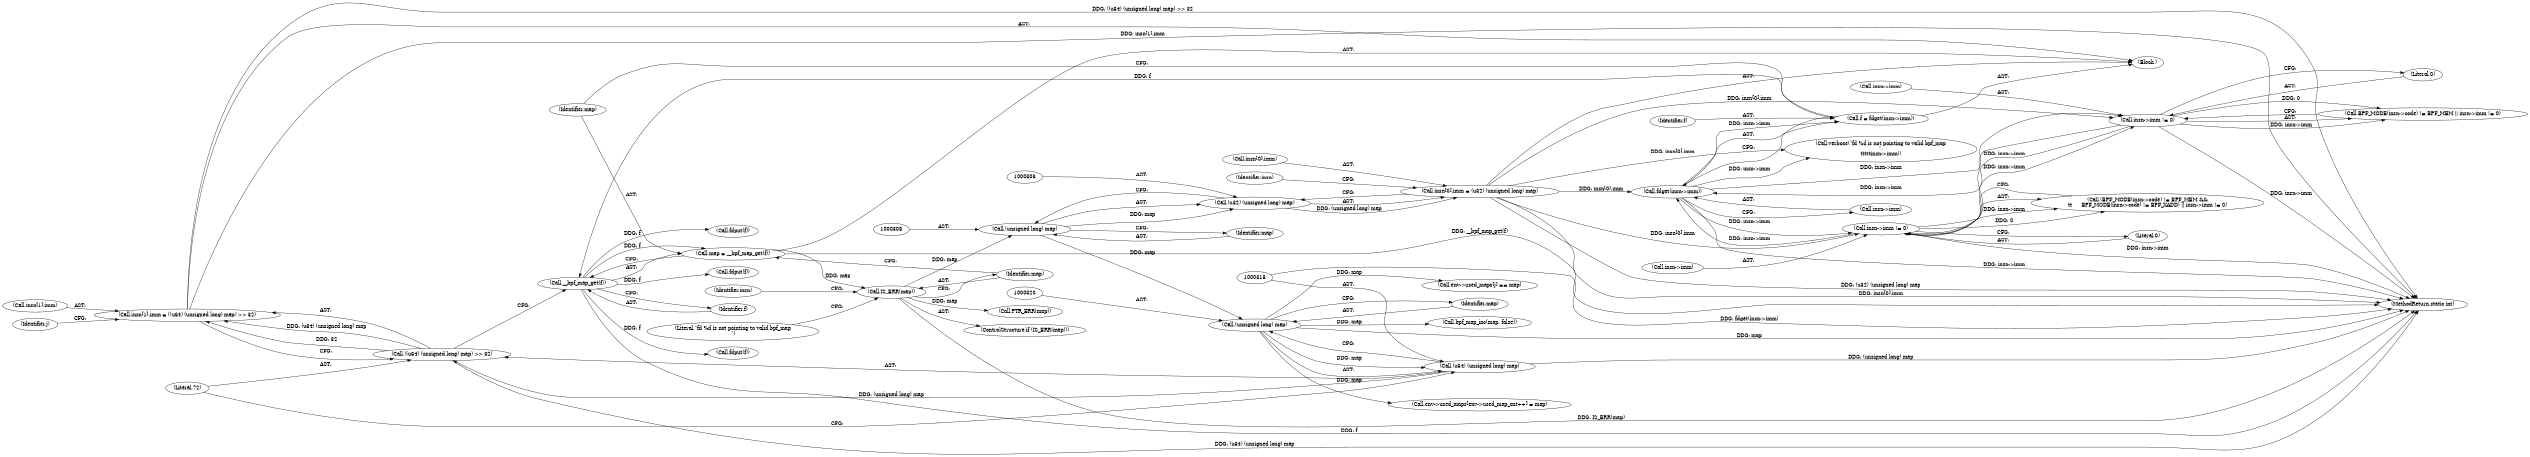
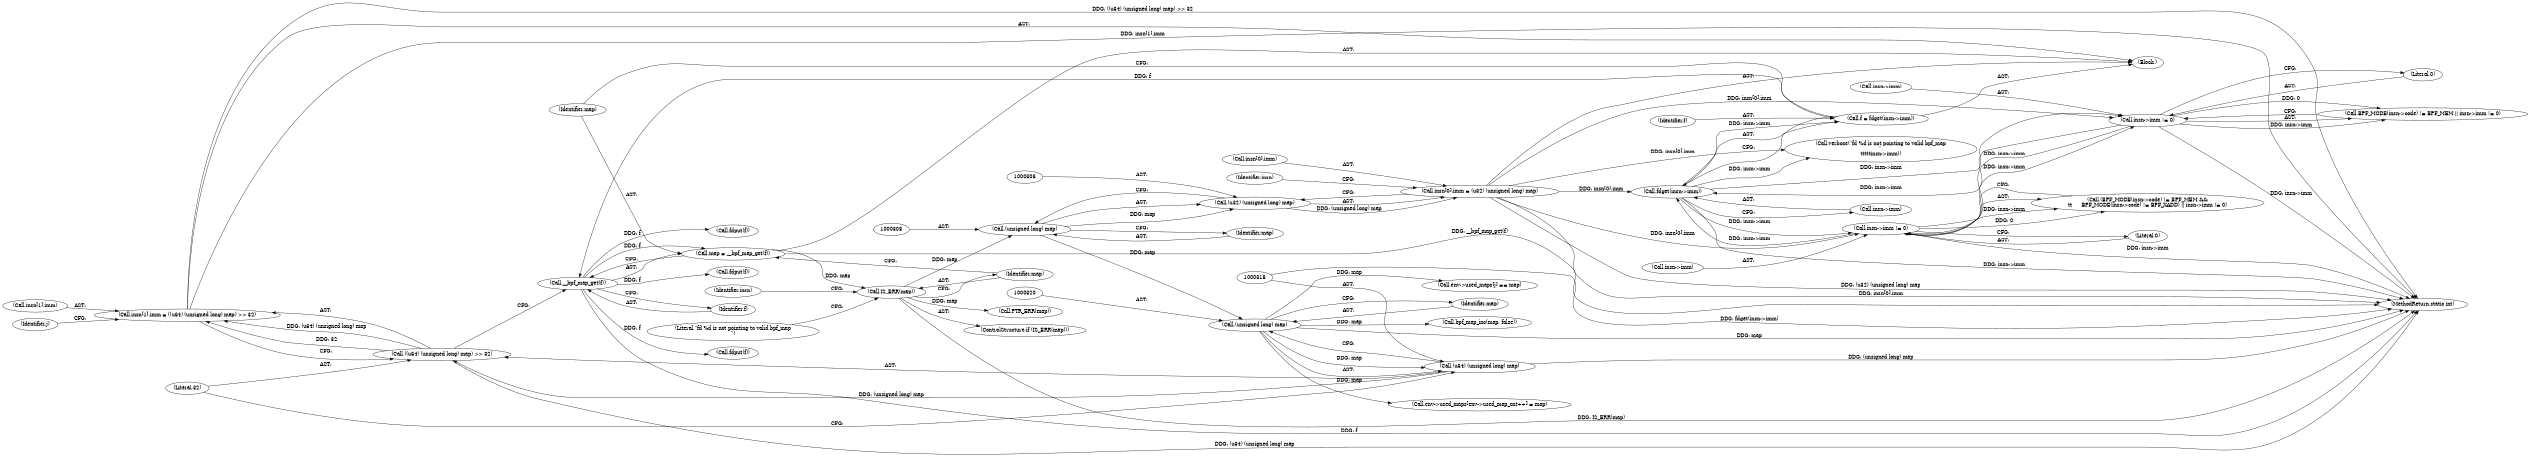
node "(Literal,72)": label "(Literal,72)" -> "(Literal,32)"
